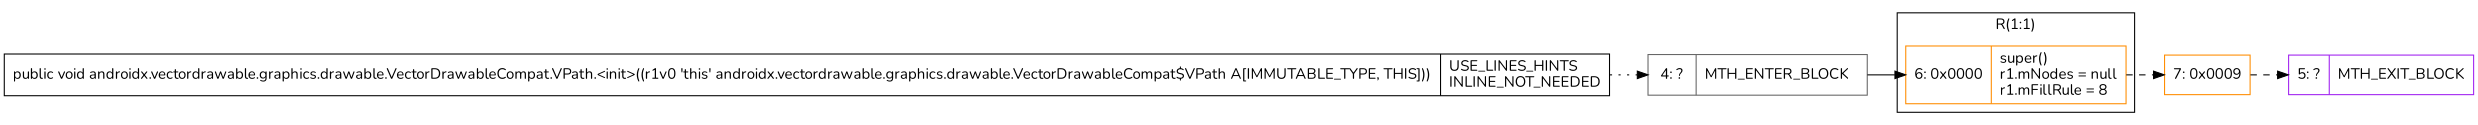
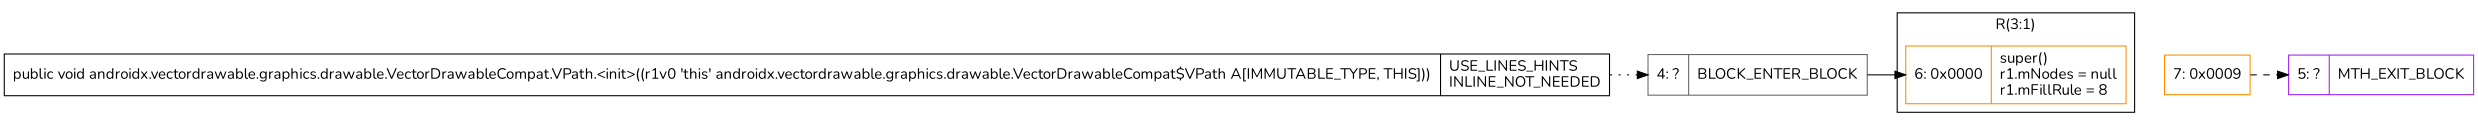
cluster "R(1:1)": label "R(1:1)" -> "R(3:1)"
node "4: ?": text "MTH_ENTER_BLOCK" -> "BLOCK_ENTER_BLOCK"
edge "6: 0x0000" -> "7: 0x0009": removed
